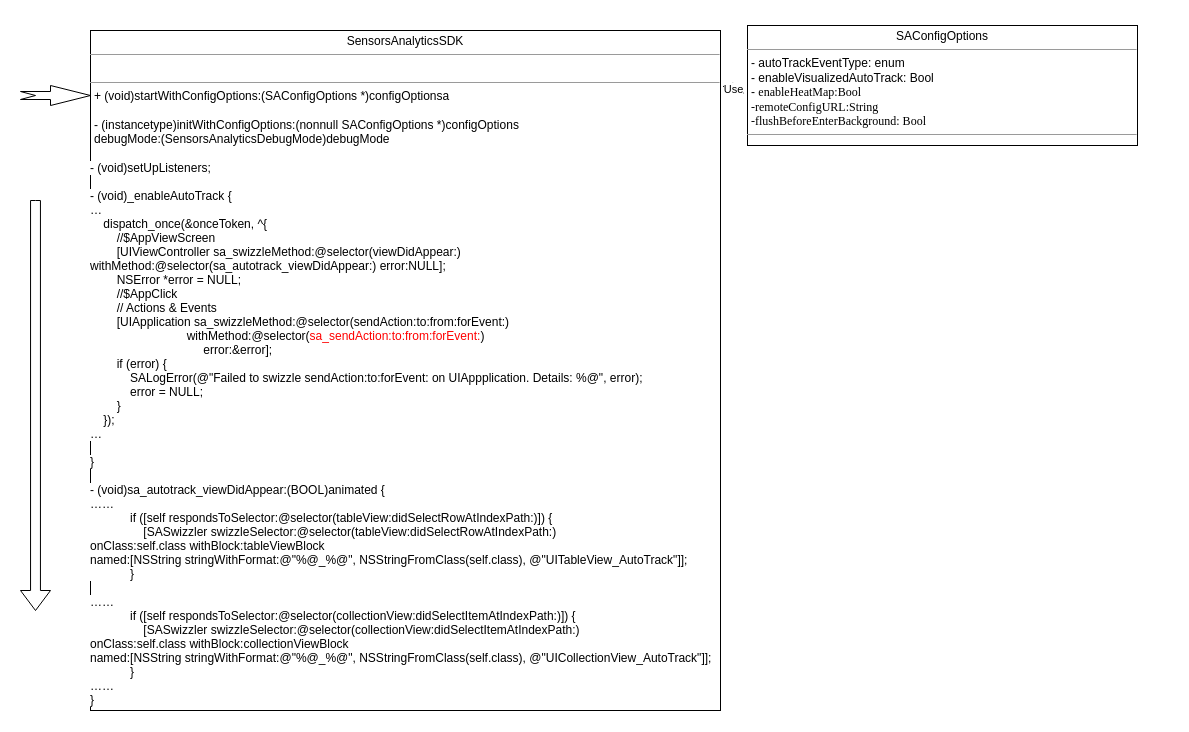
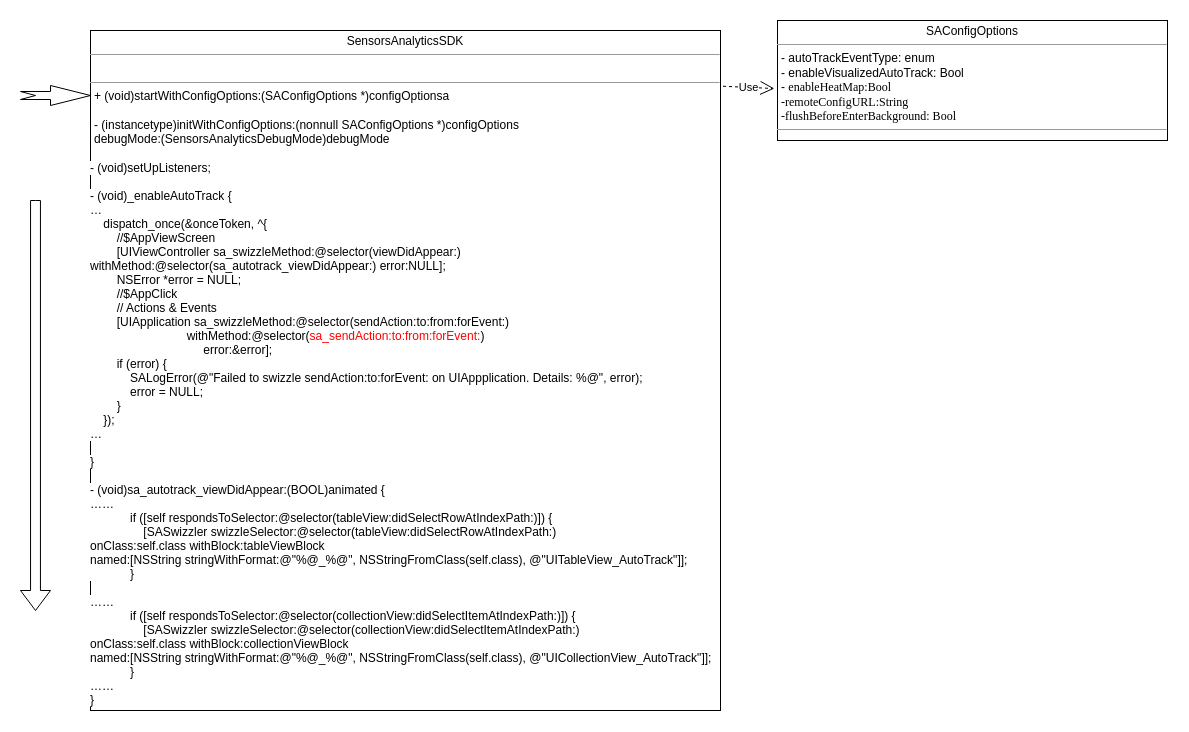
node "SAConfigOptions - autoTrackEventType: enum - enableVisualizedAutoTrack: Bool - enableHeatMap:Bool -remoteConfigURL:String -flushBeforeEnterBackground: Bool": moved (943, 86) -> (973, 81)
